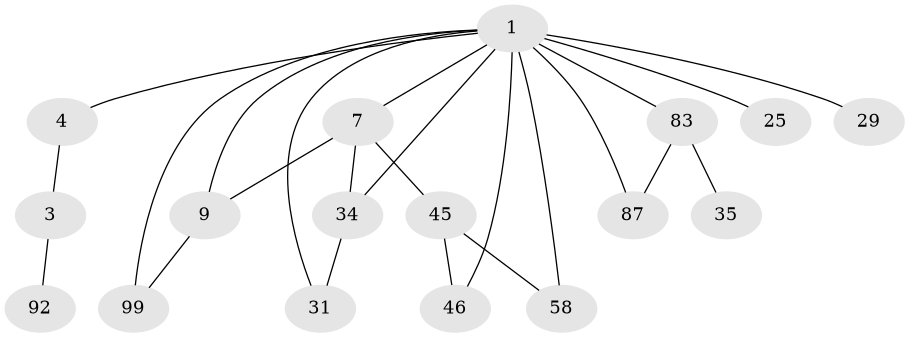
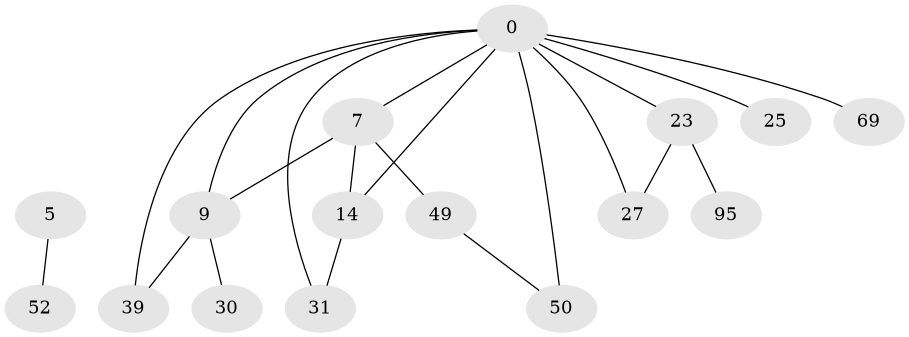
node "1": label "1" -> "0"
node "4": removed
node "83": label "83" -> "23"
node "29": label "29" -> "69"
node "3": label "3" -> "5"
node "34": label "34" -> "14"
node "45": label "45" -> "49"
node "87": label "87" -> "27"
node "35": label "35" -> "95"
node "92": label "92" -> "52"
node "99": label "99" -> "39"
node "30": added
node "46": removed
node "58": label "58" -> "50"
